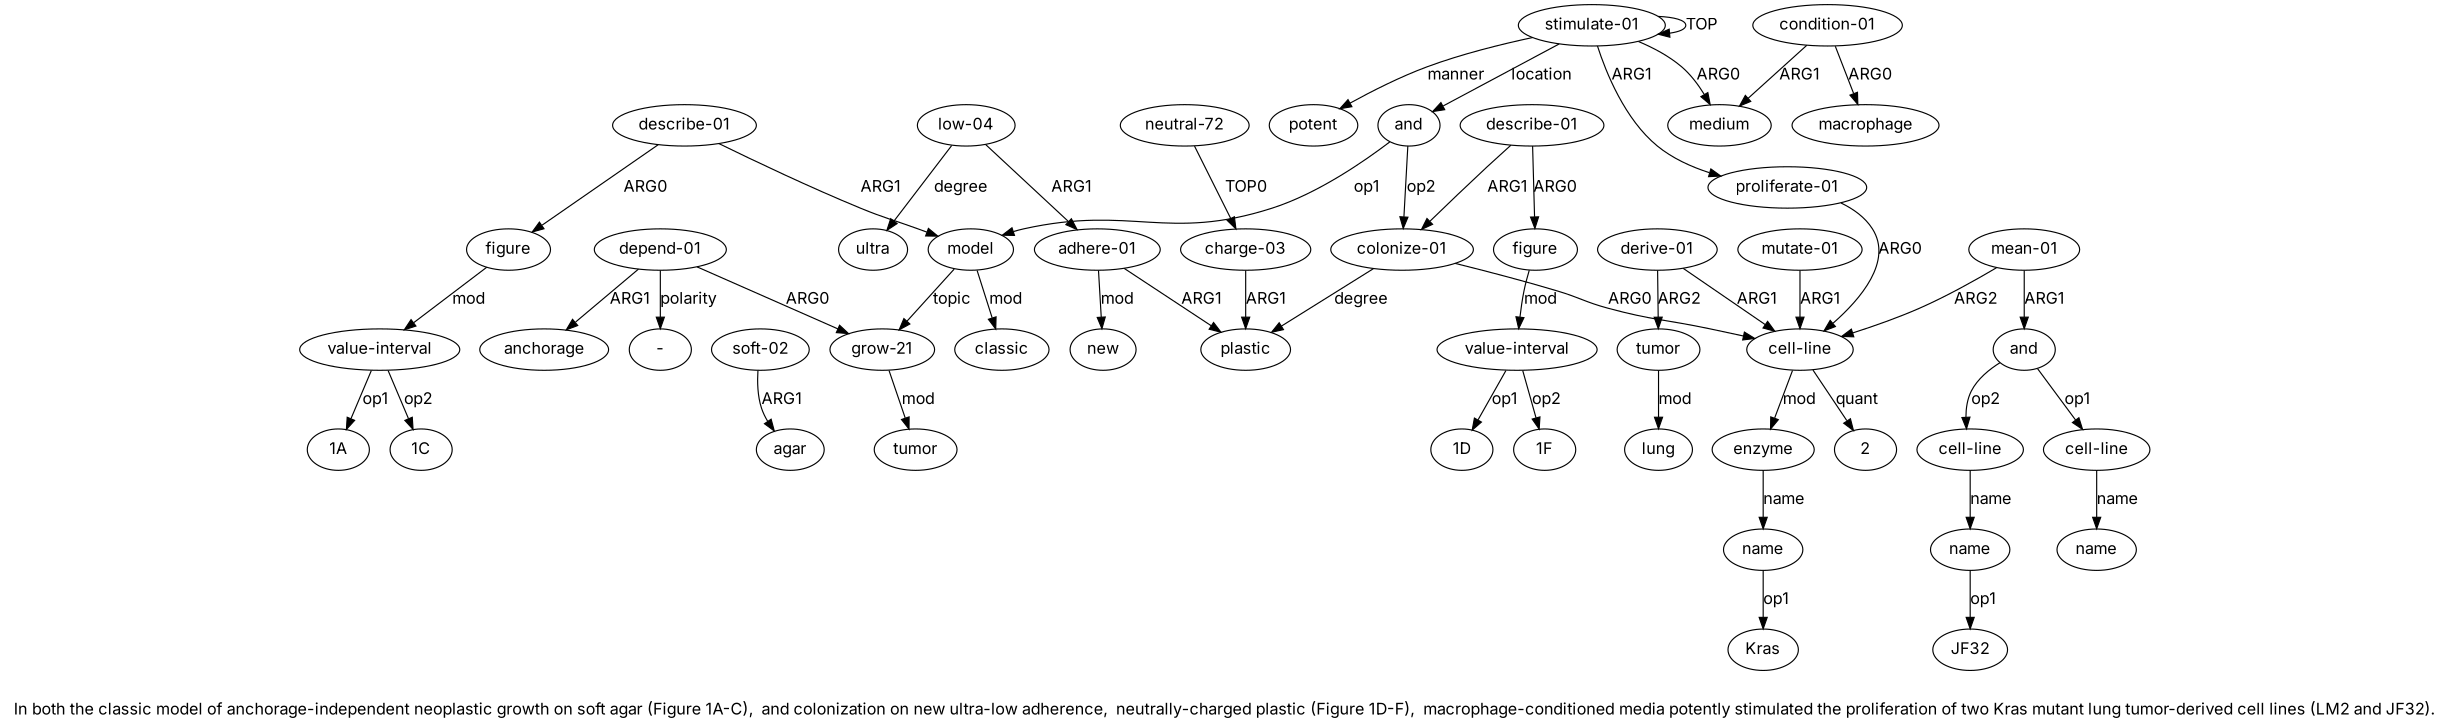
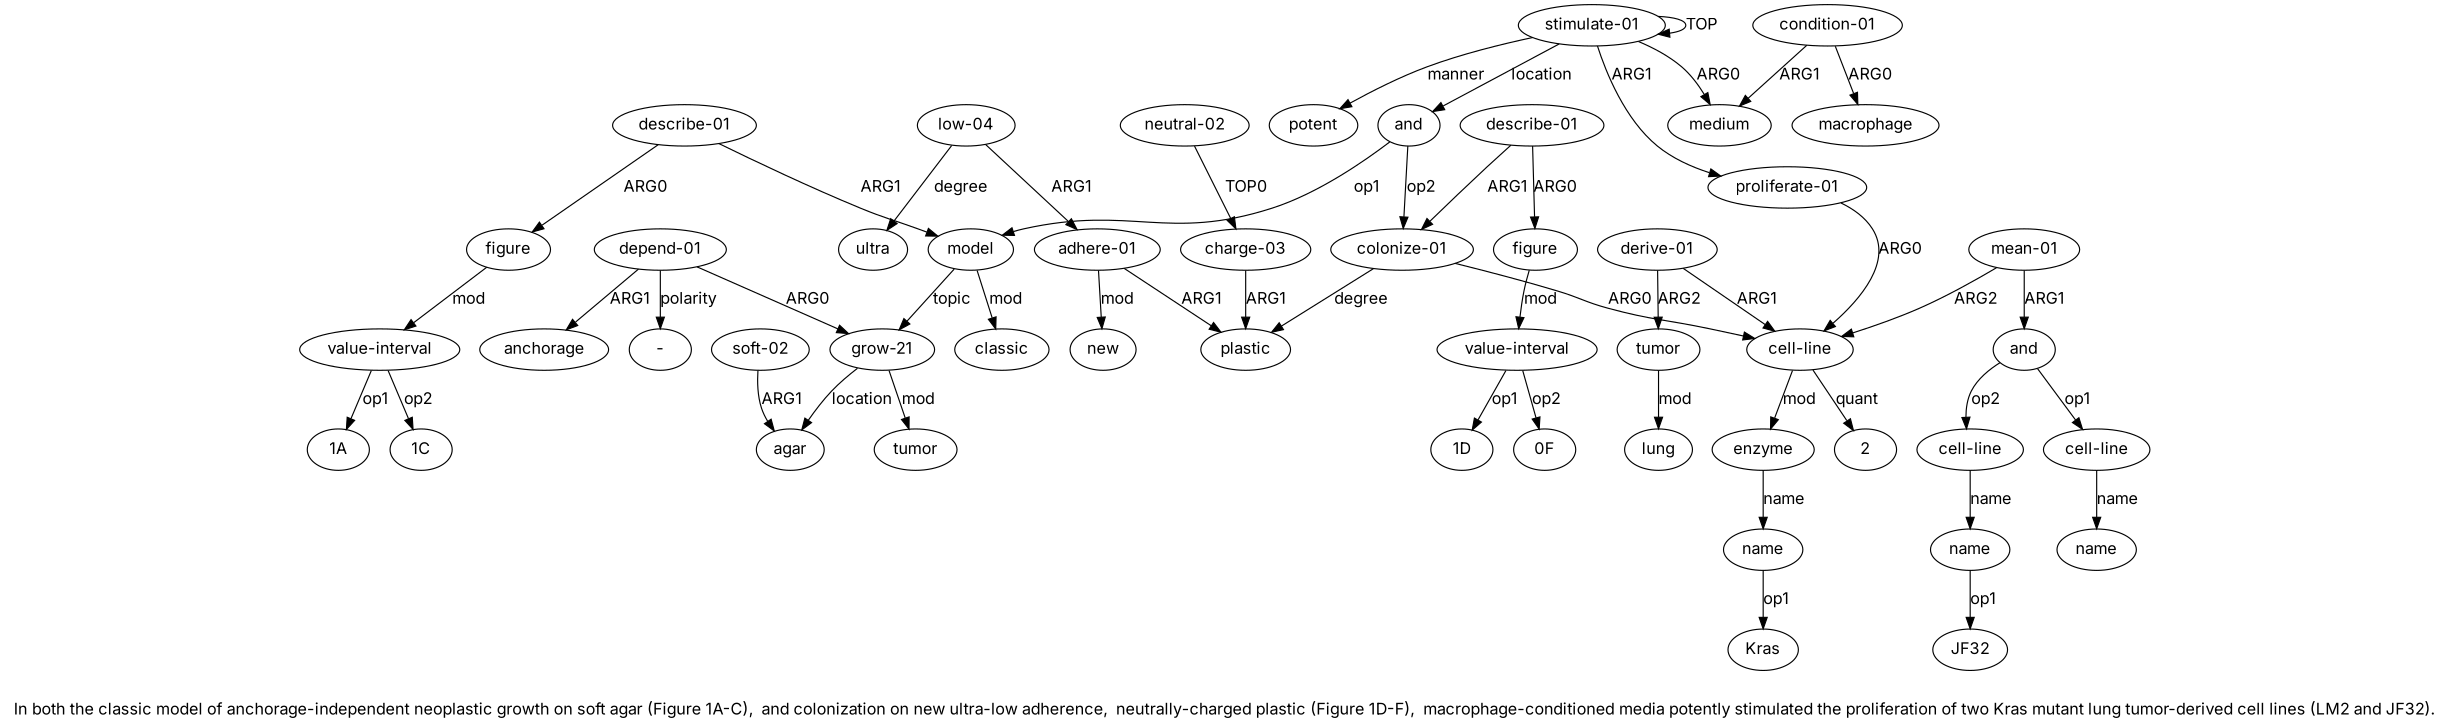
node "neutral-72": label "neutral-72" -> "neutral-02"
node "mutate-01": removed
edge "grow-21" -> "agar": added, label "location"
node "1F": label "1F" -> "0F"
